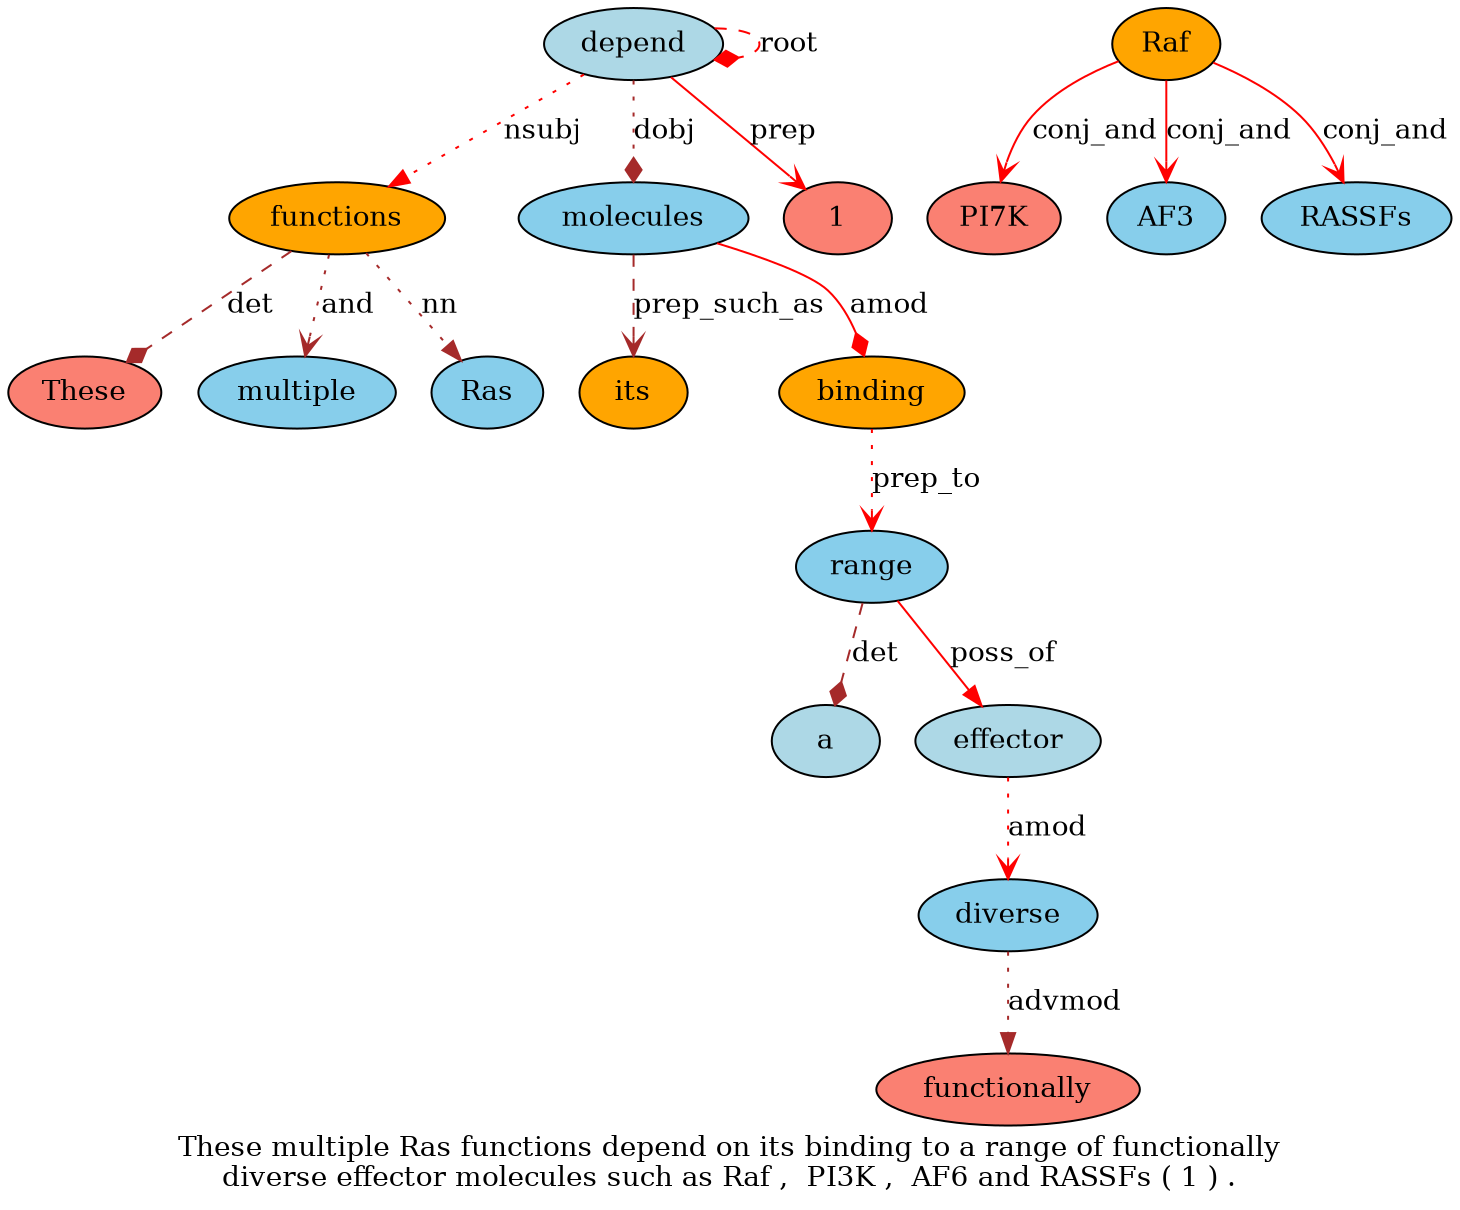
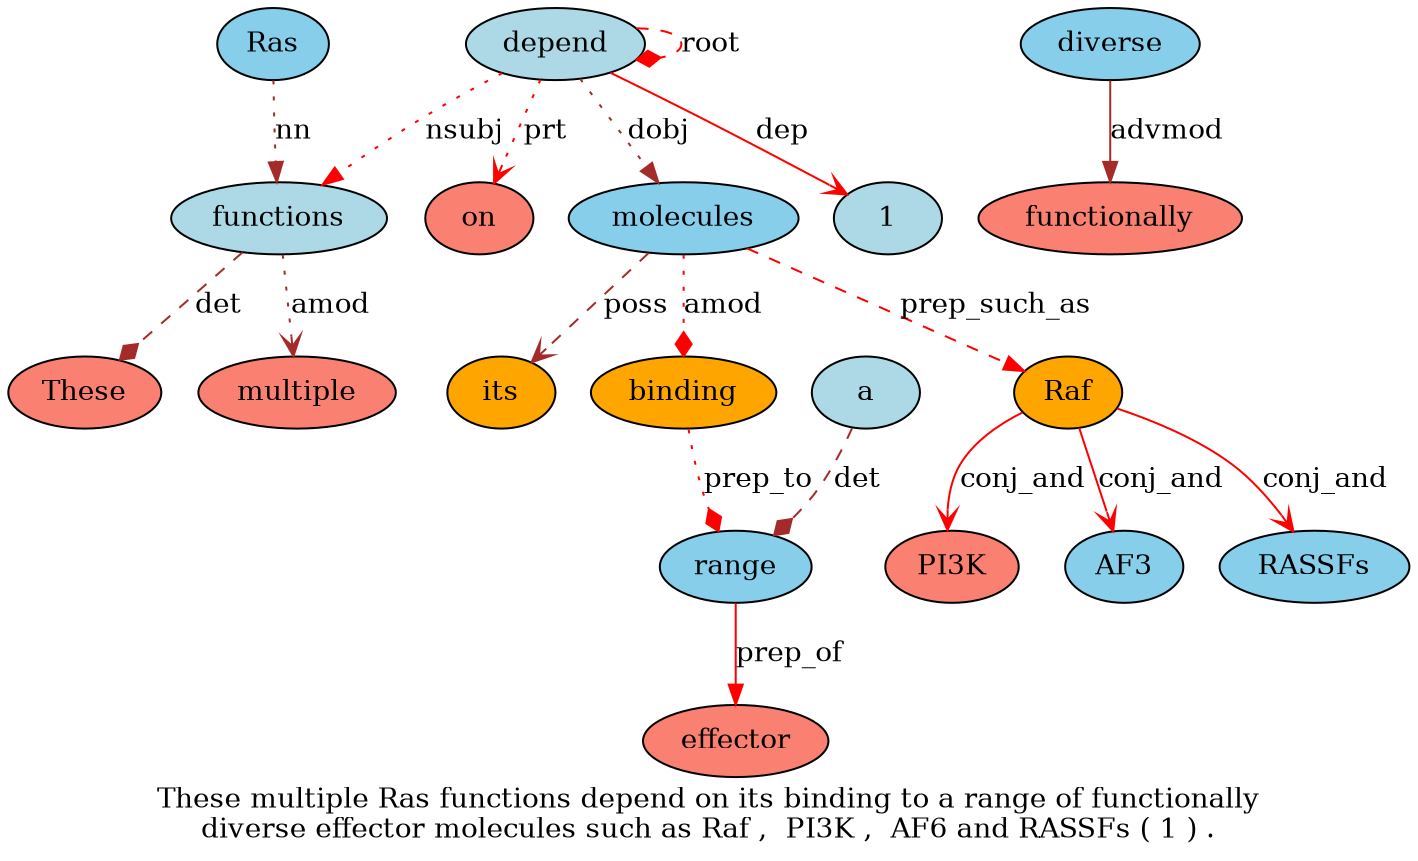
edge "depend" -> "molecules": arrowhead diamond -> normal
edge "depend" -> "1": label "prep" -> "dep"
node "functions": fillcolor orange -> lightblue
node "on": added
node "1": fillcolor salmon -> lightblue
node "PI7K": label "PI7K" -> "PI3K"
edge "molecules" -> "binding": style solid -> dotted
edge "functions" -> "Ras": reversed
edge "functions" -> "multiple": label "and" -> "amod"
edge "molecules" -> "its": label "prep_such_as" -> "poss"
edge "molecules" -> "Raf": added, label "prep_such_as"
node "multiple": fillcolor skyblue -> salmon
edge "binding" -> "range": arrowhead vee -> diamond
edge "range" -> "a": reversed
edge "range" -> "effector": label "poss_of" -> "prep_of"
node "effector": fillcolor lightblue -> salmon
edge "effector" -> "diverse": removed, label "amod"
edge "diverse" -> "functionally": style dotted -> solid
